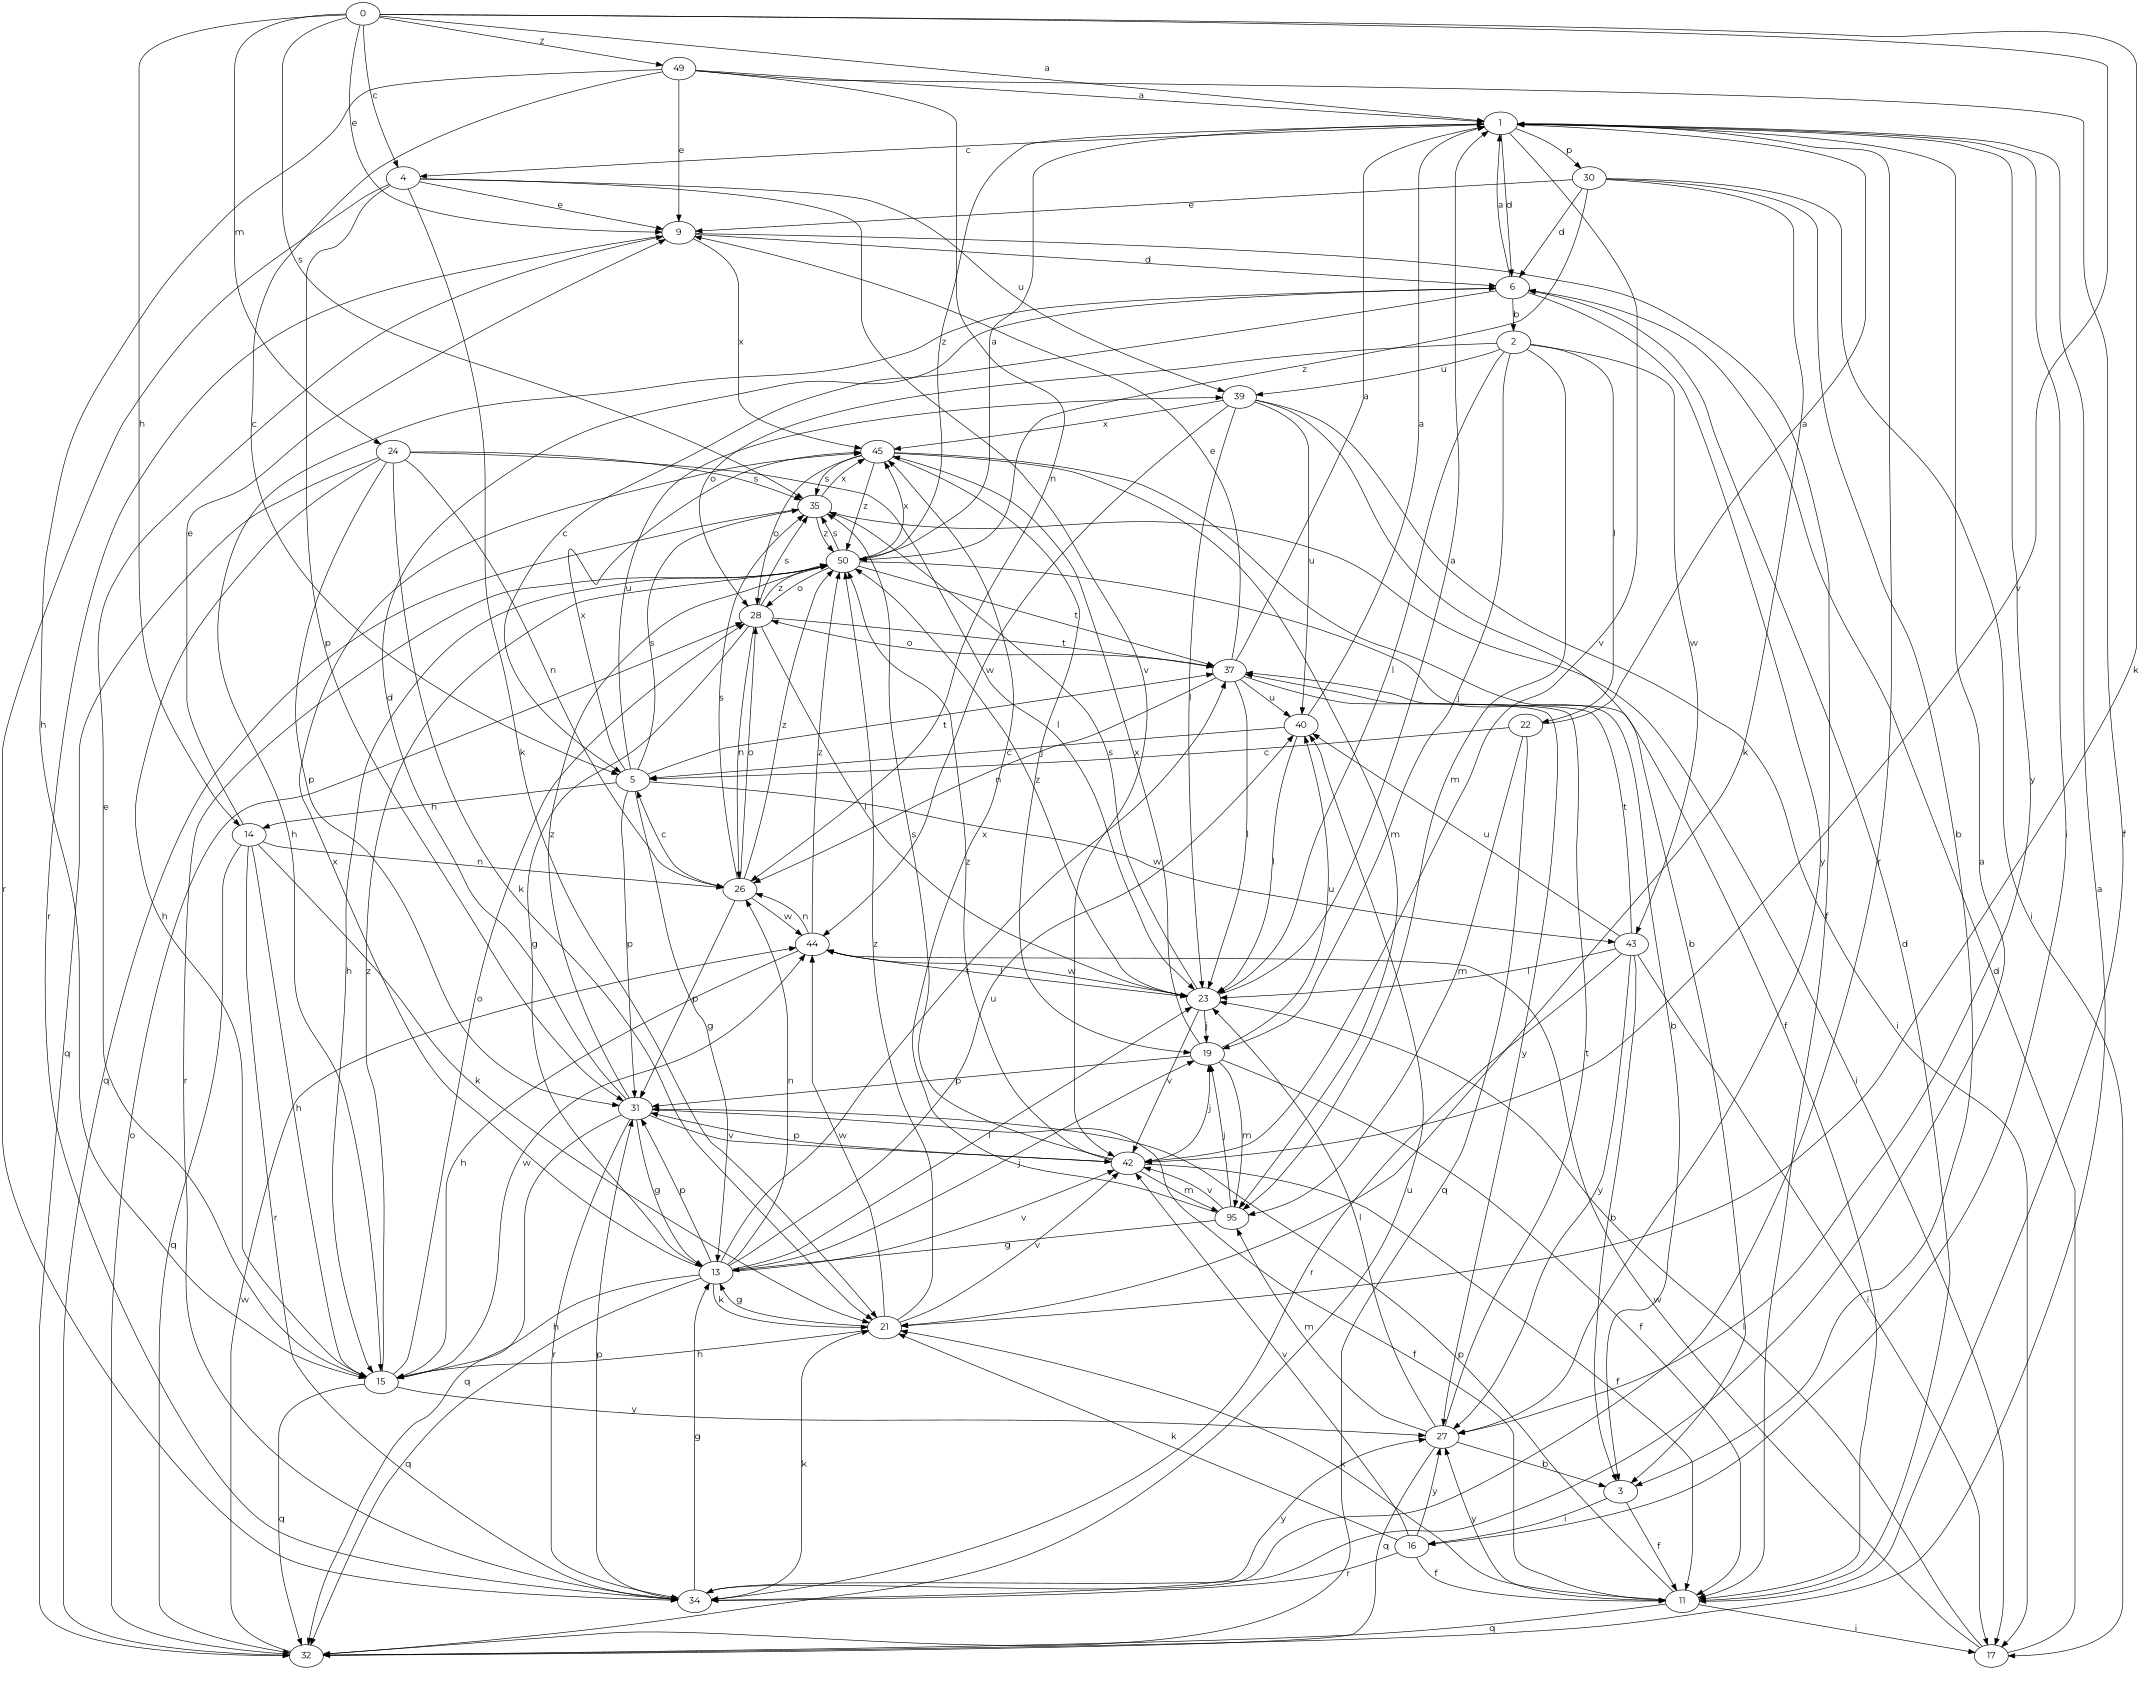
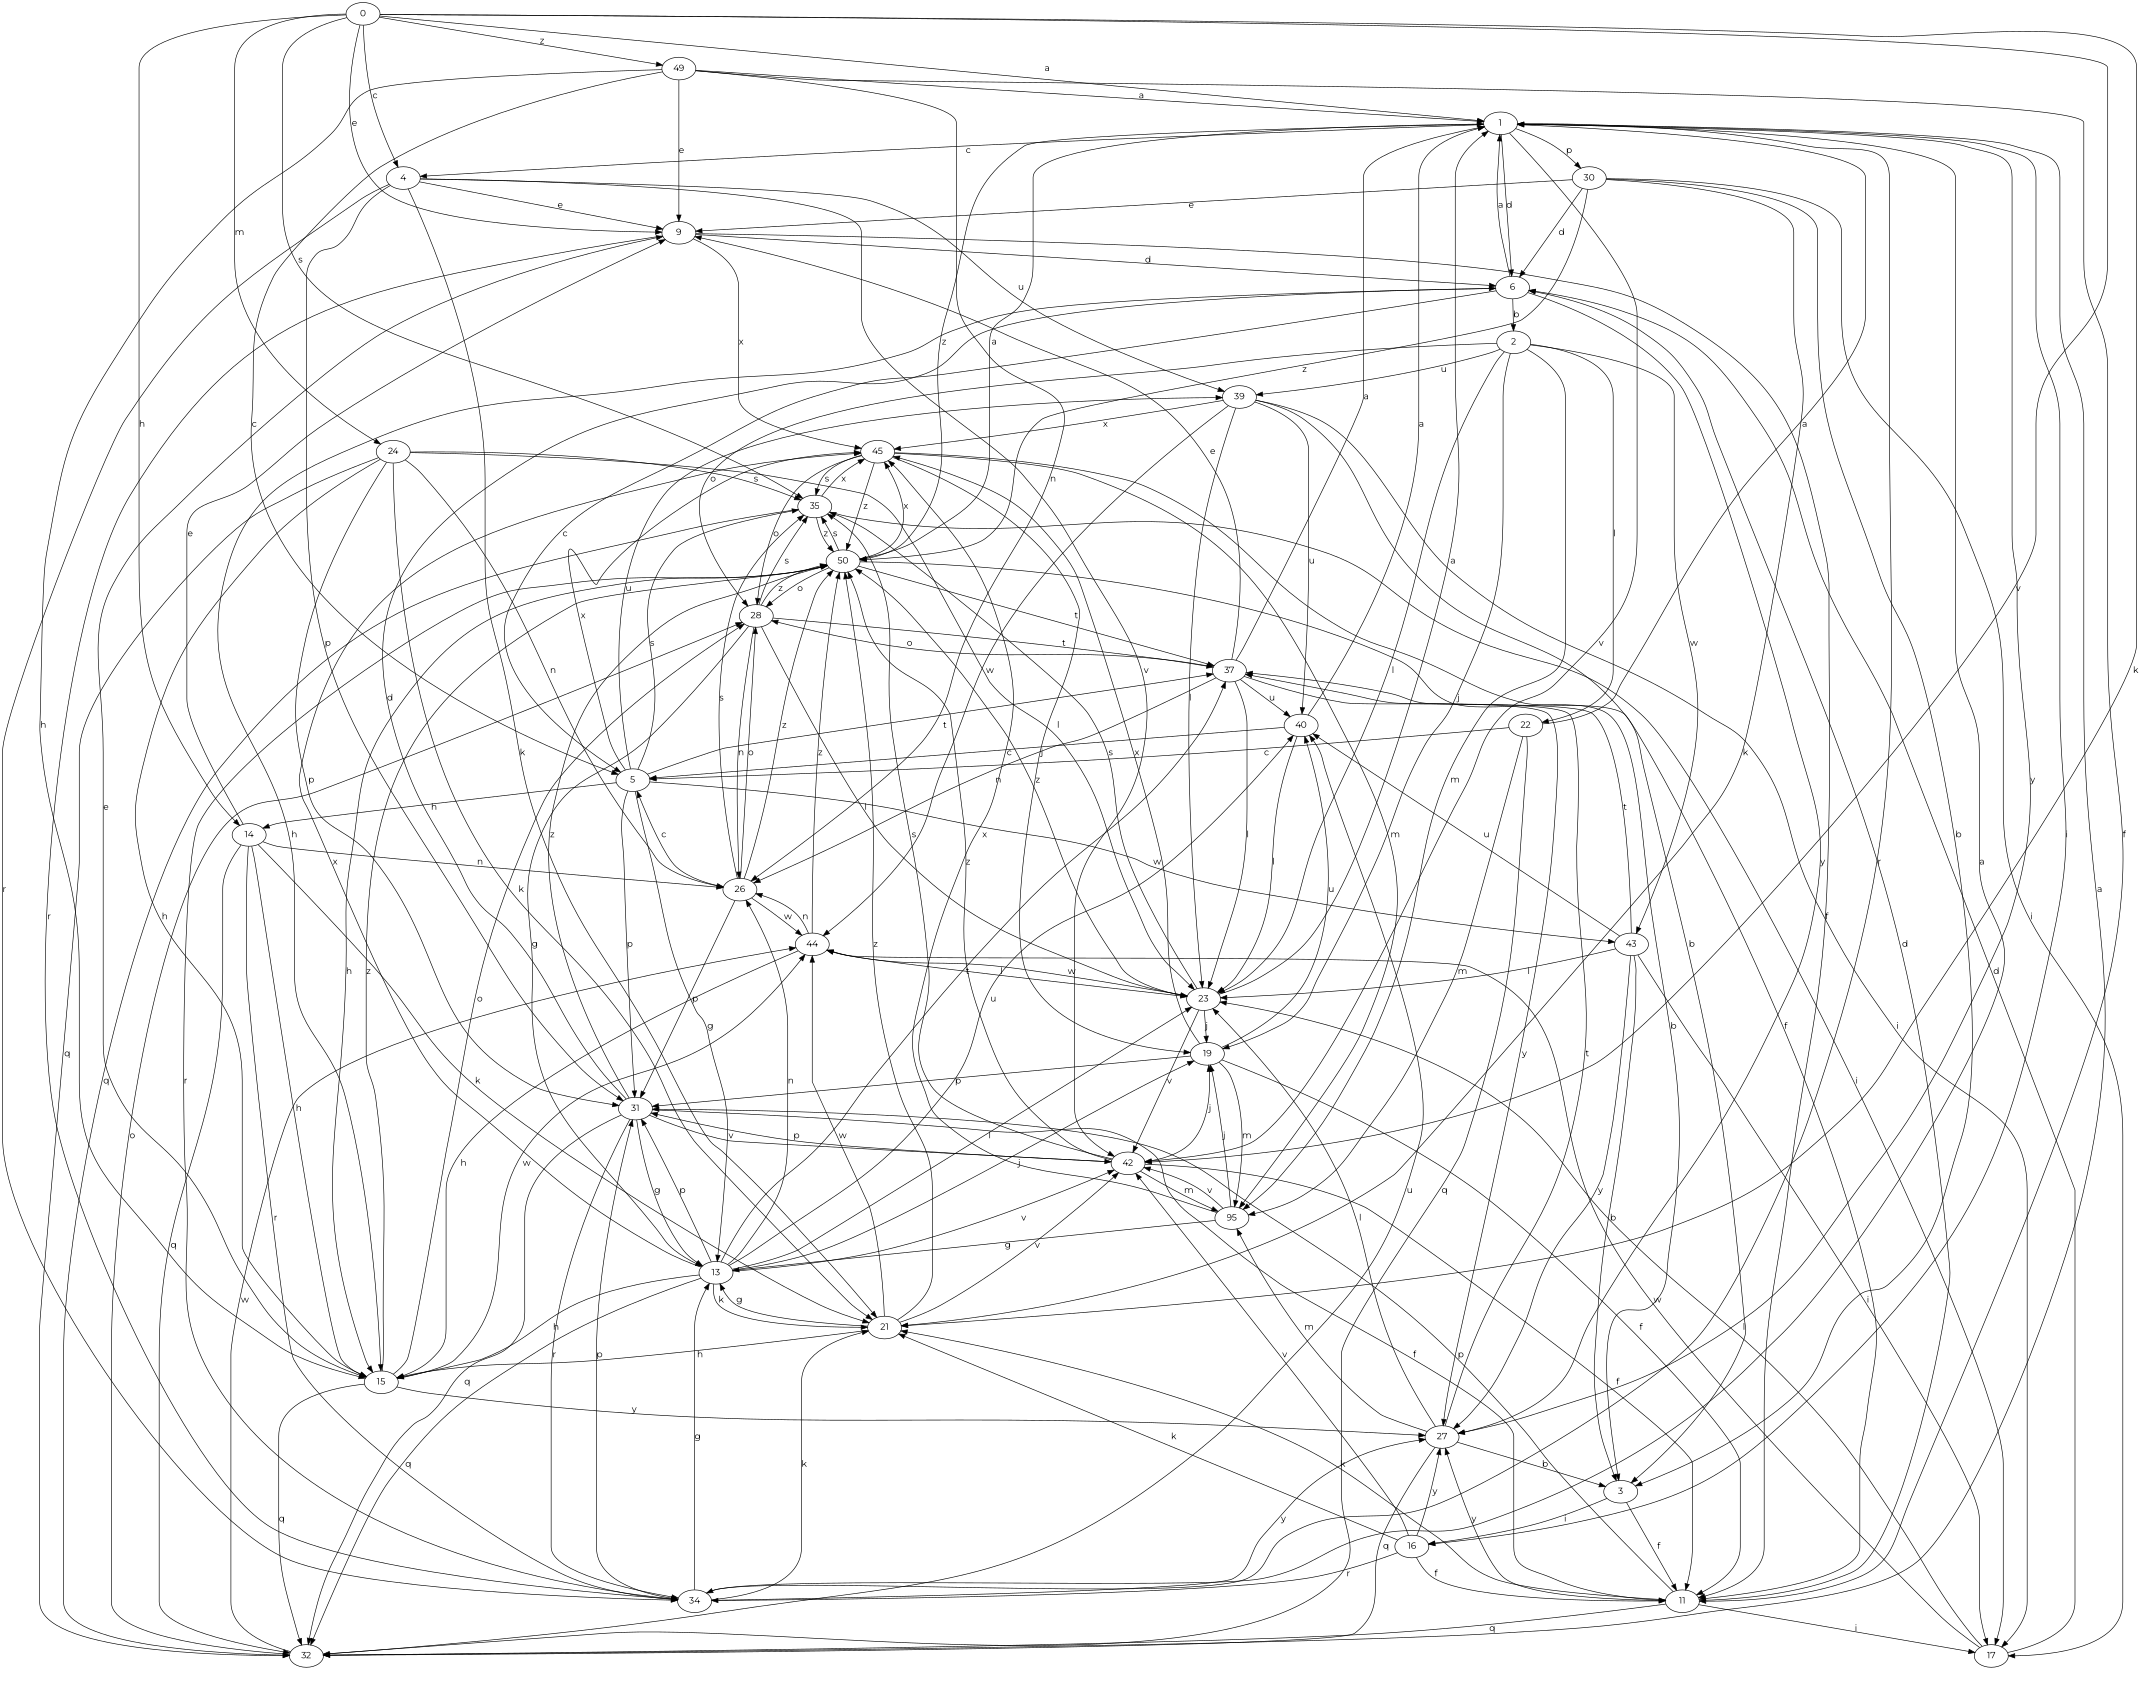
edge "43" -> "34": removed, label "r"
